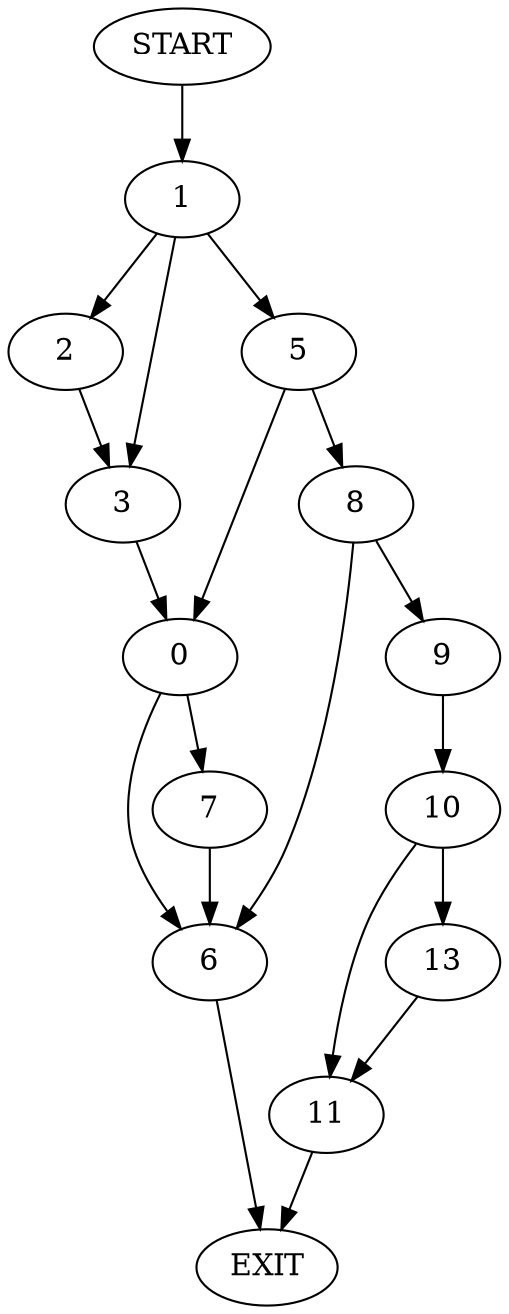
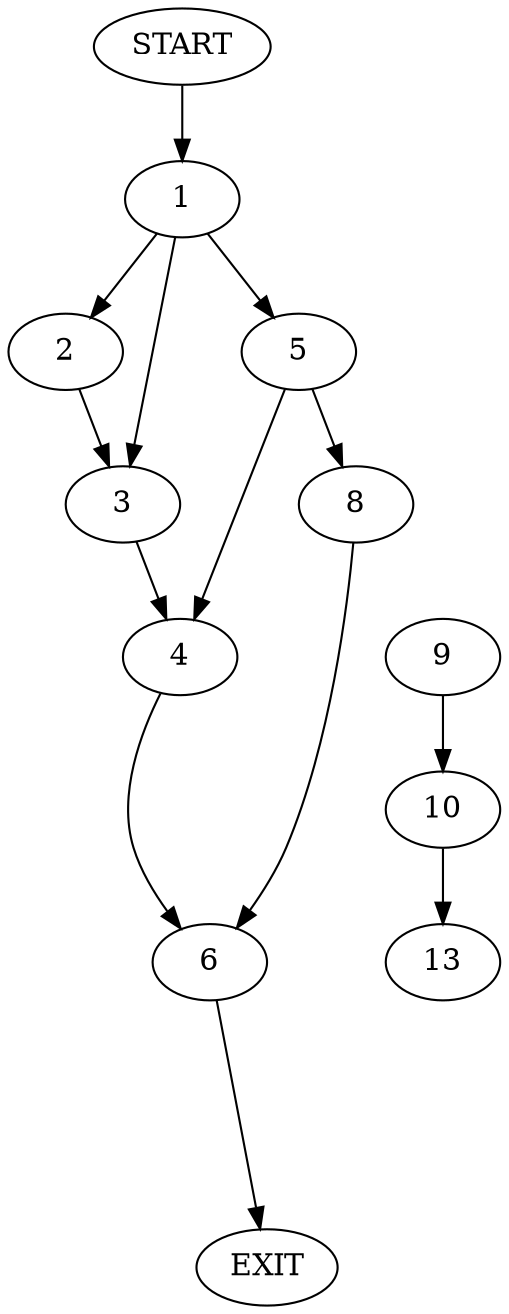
edge "8" -> "9": removed
node "0": label "0" -> "4"
node "7": removed
node "11": removed
